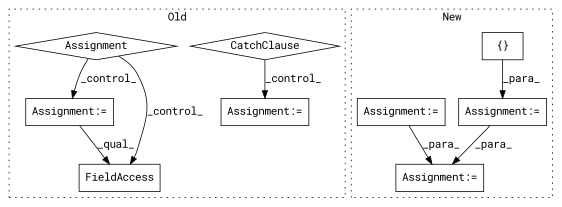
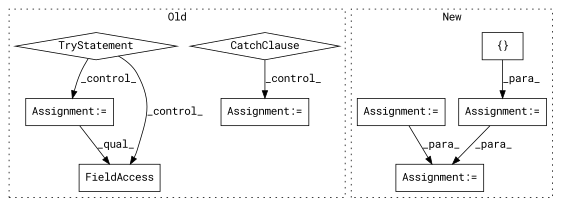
node "Assignment": label "Assignment" -> "TryStatement"
